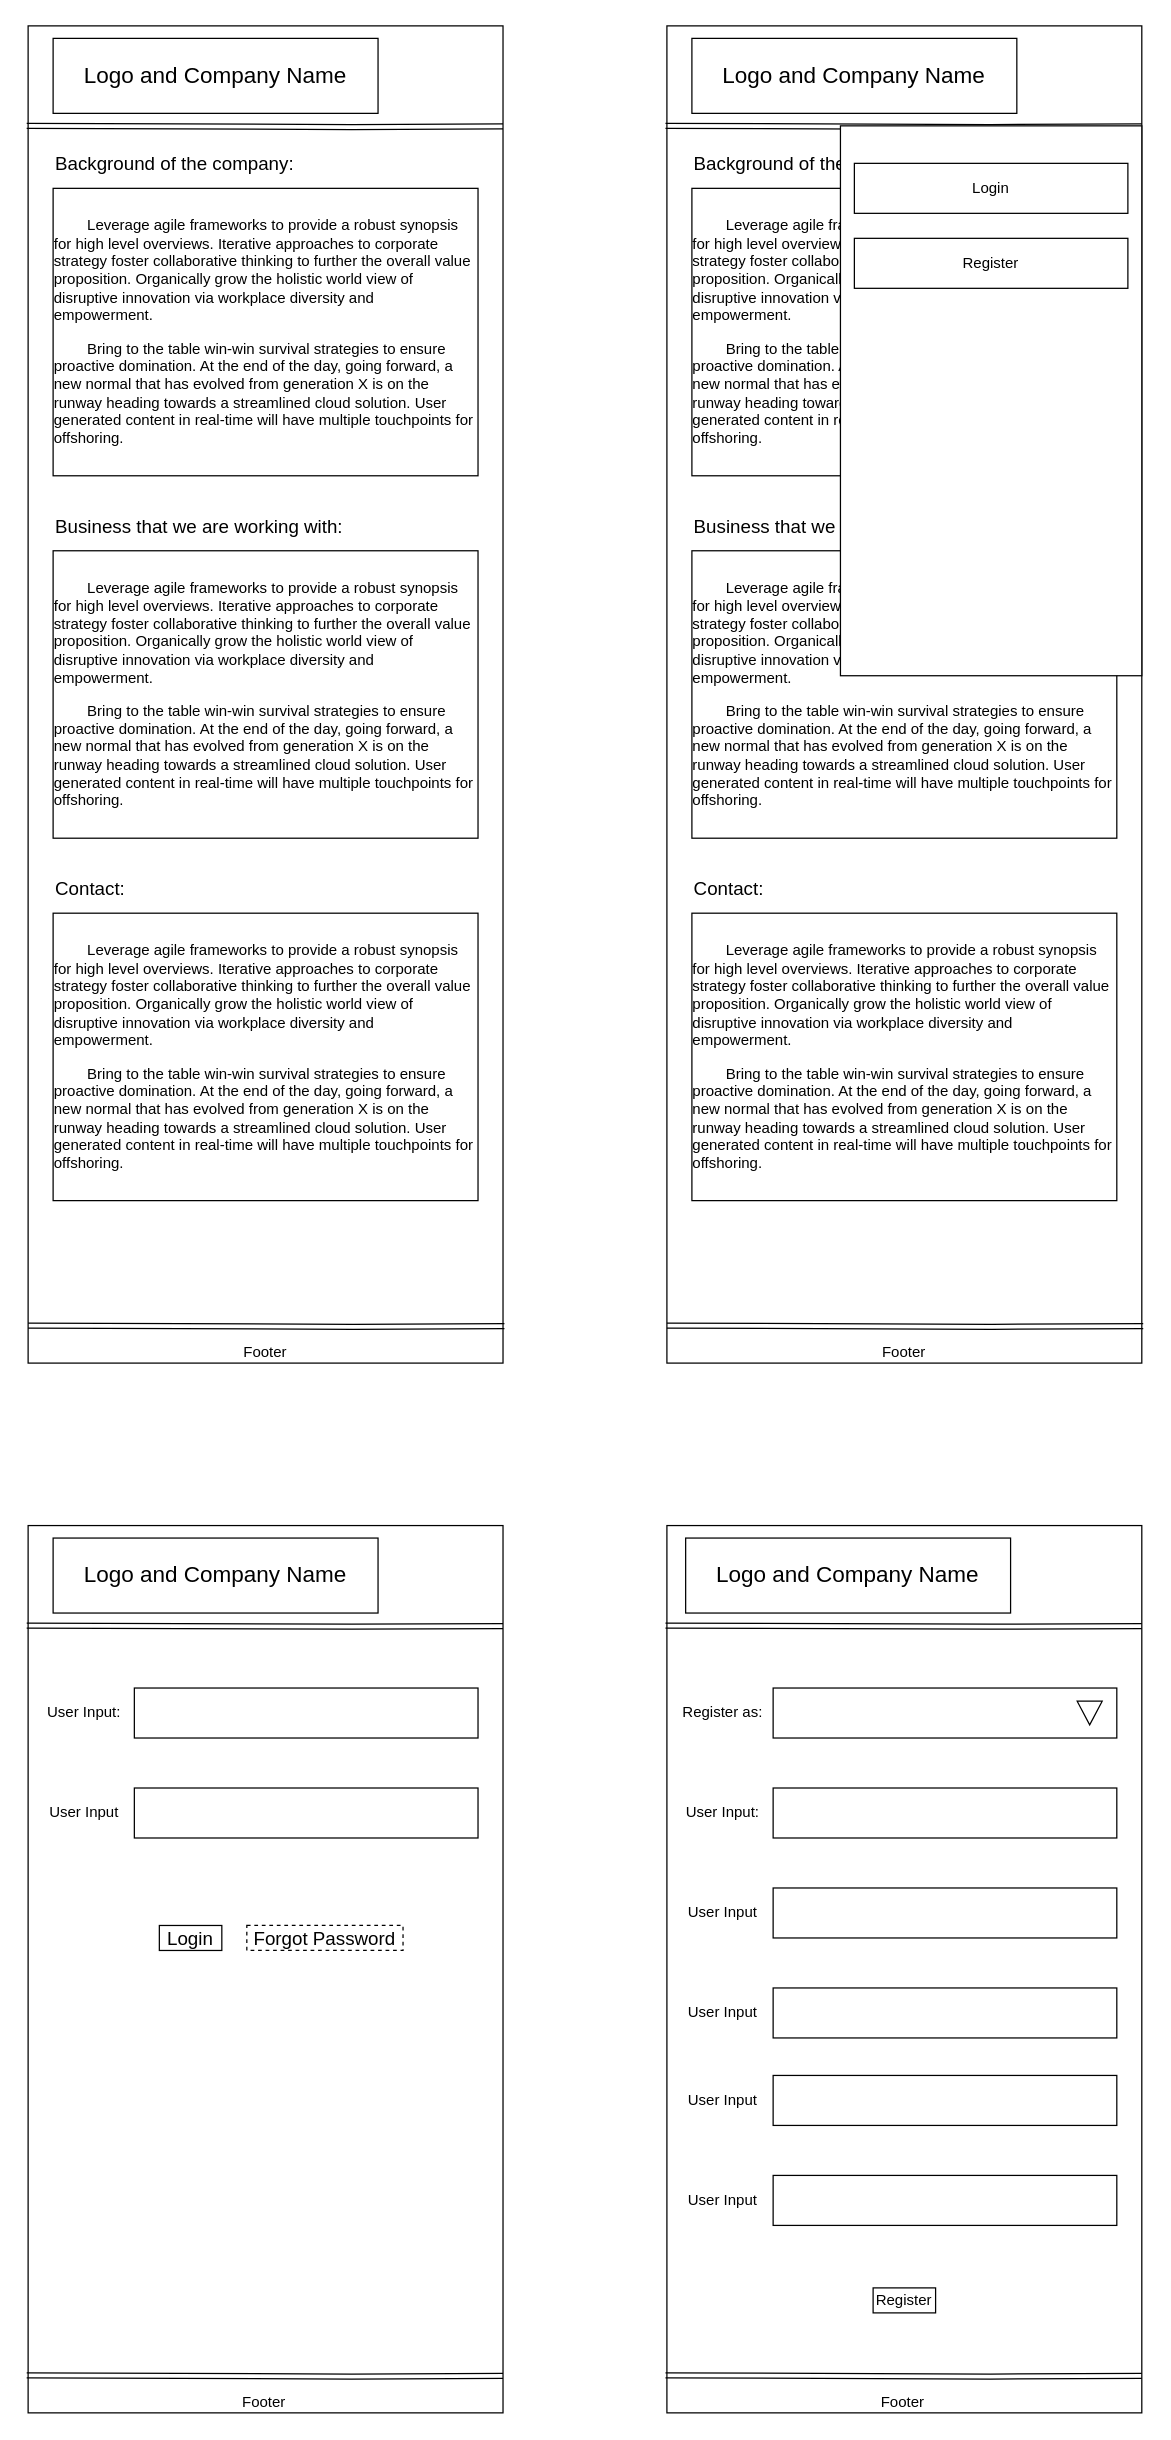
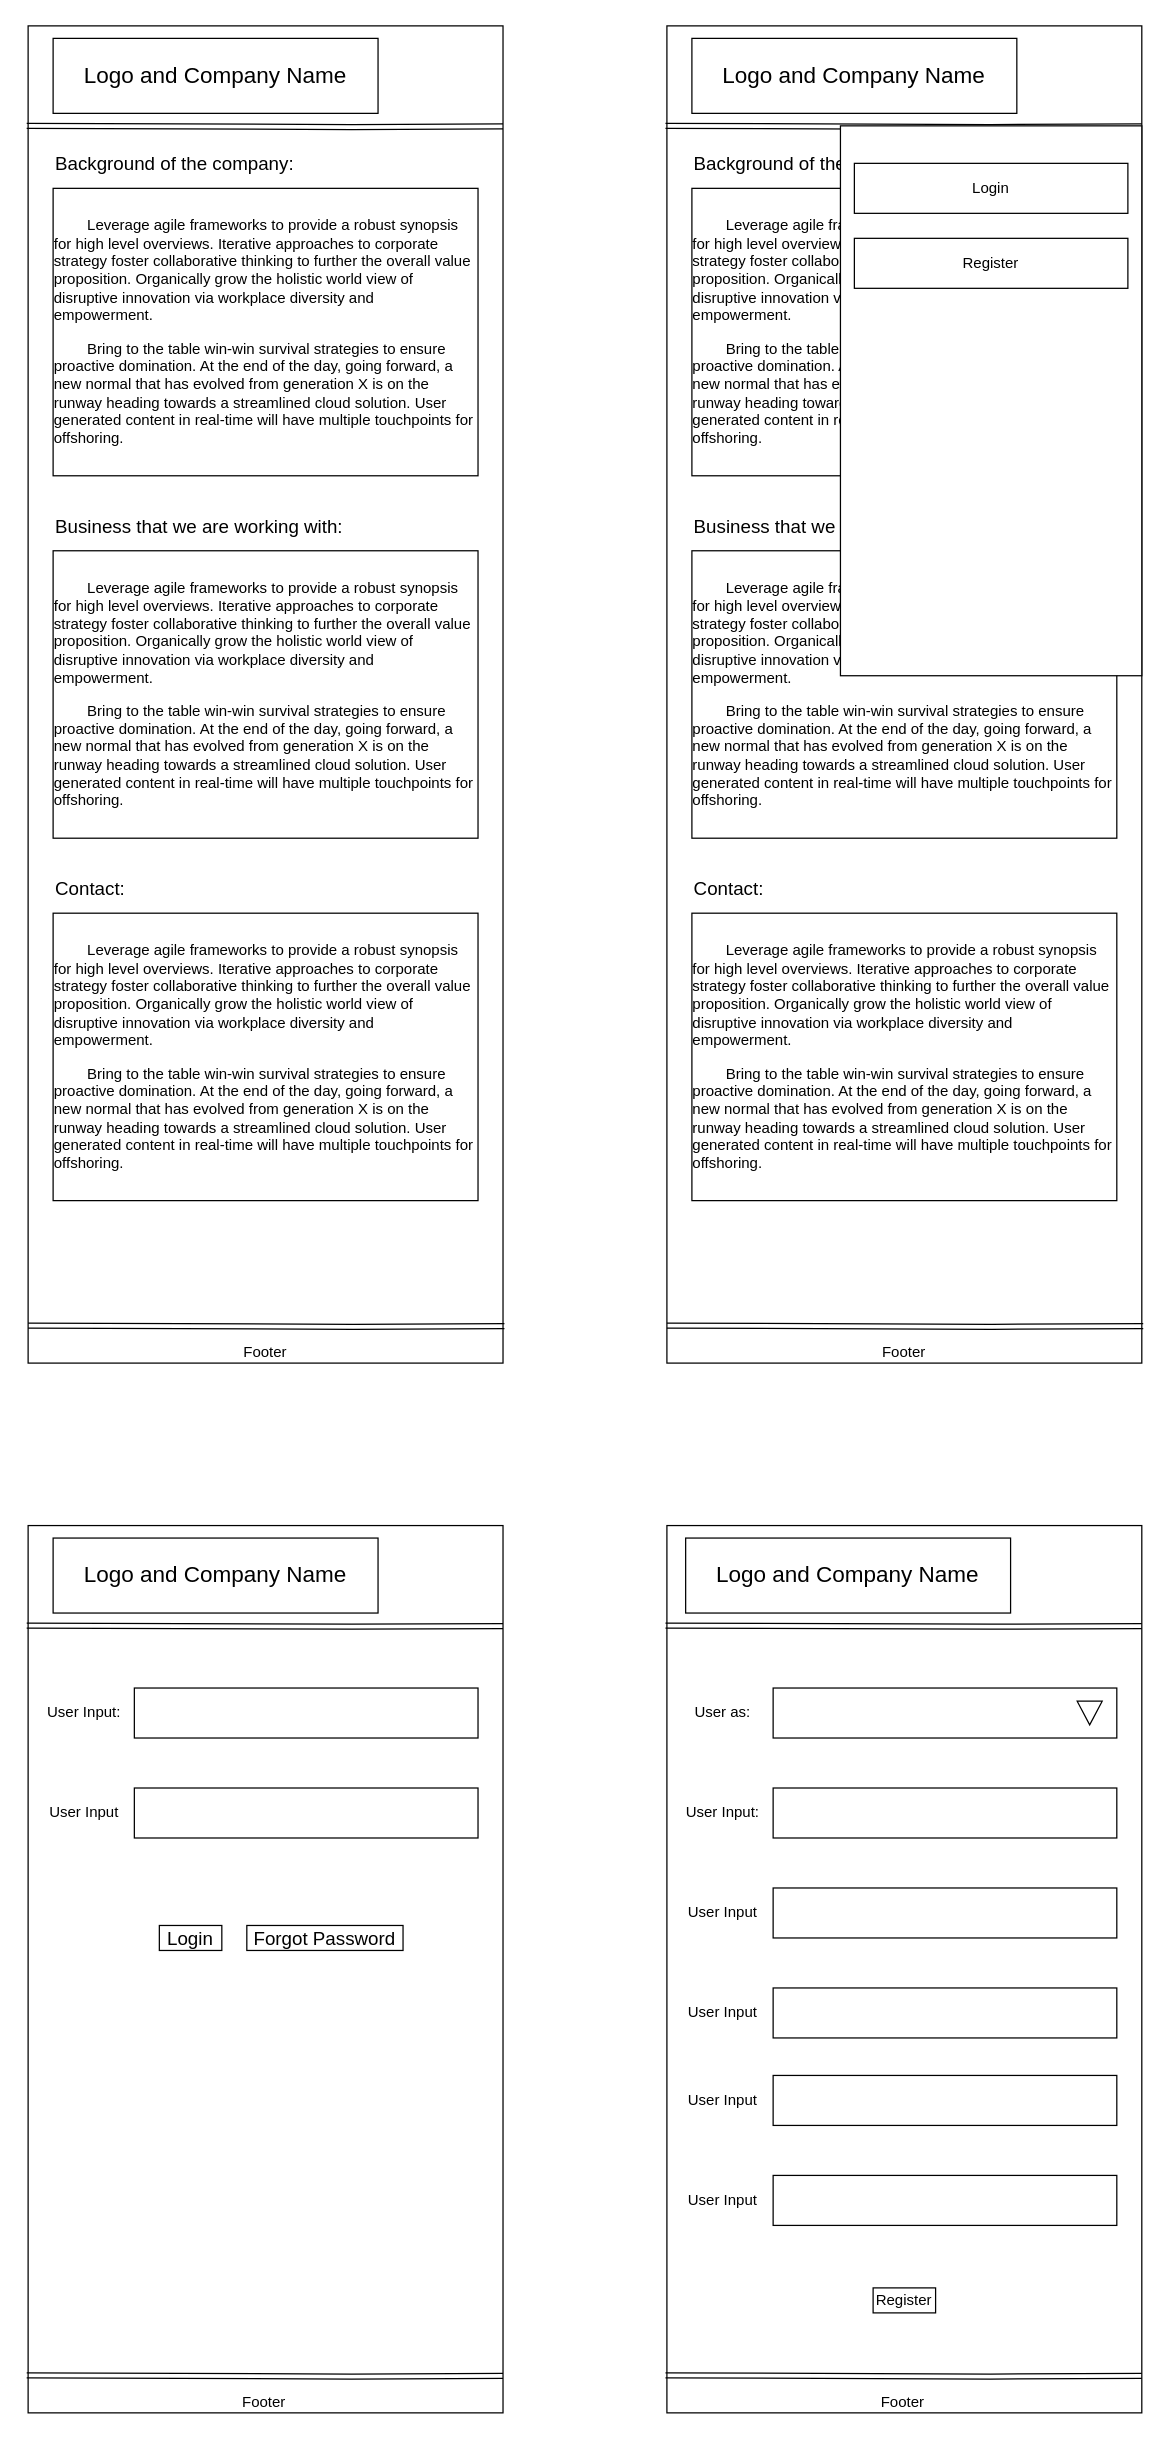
node "Register as:": label "Register as:" -> "User as:"
node "Forgot Password": style dashed -> solid
